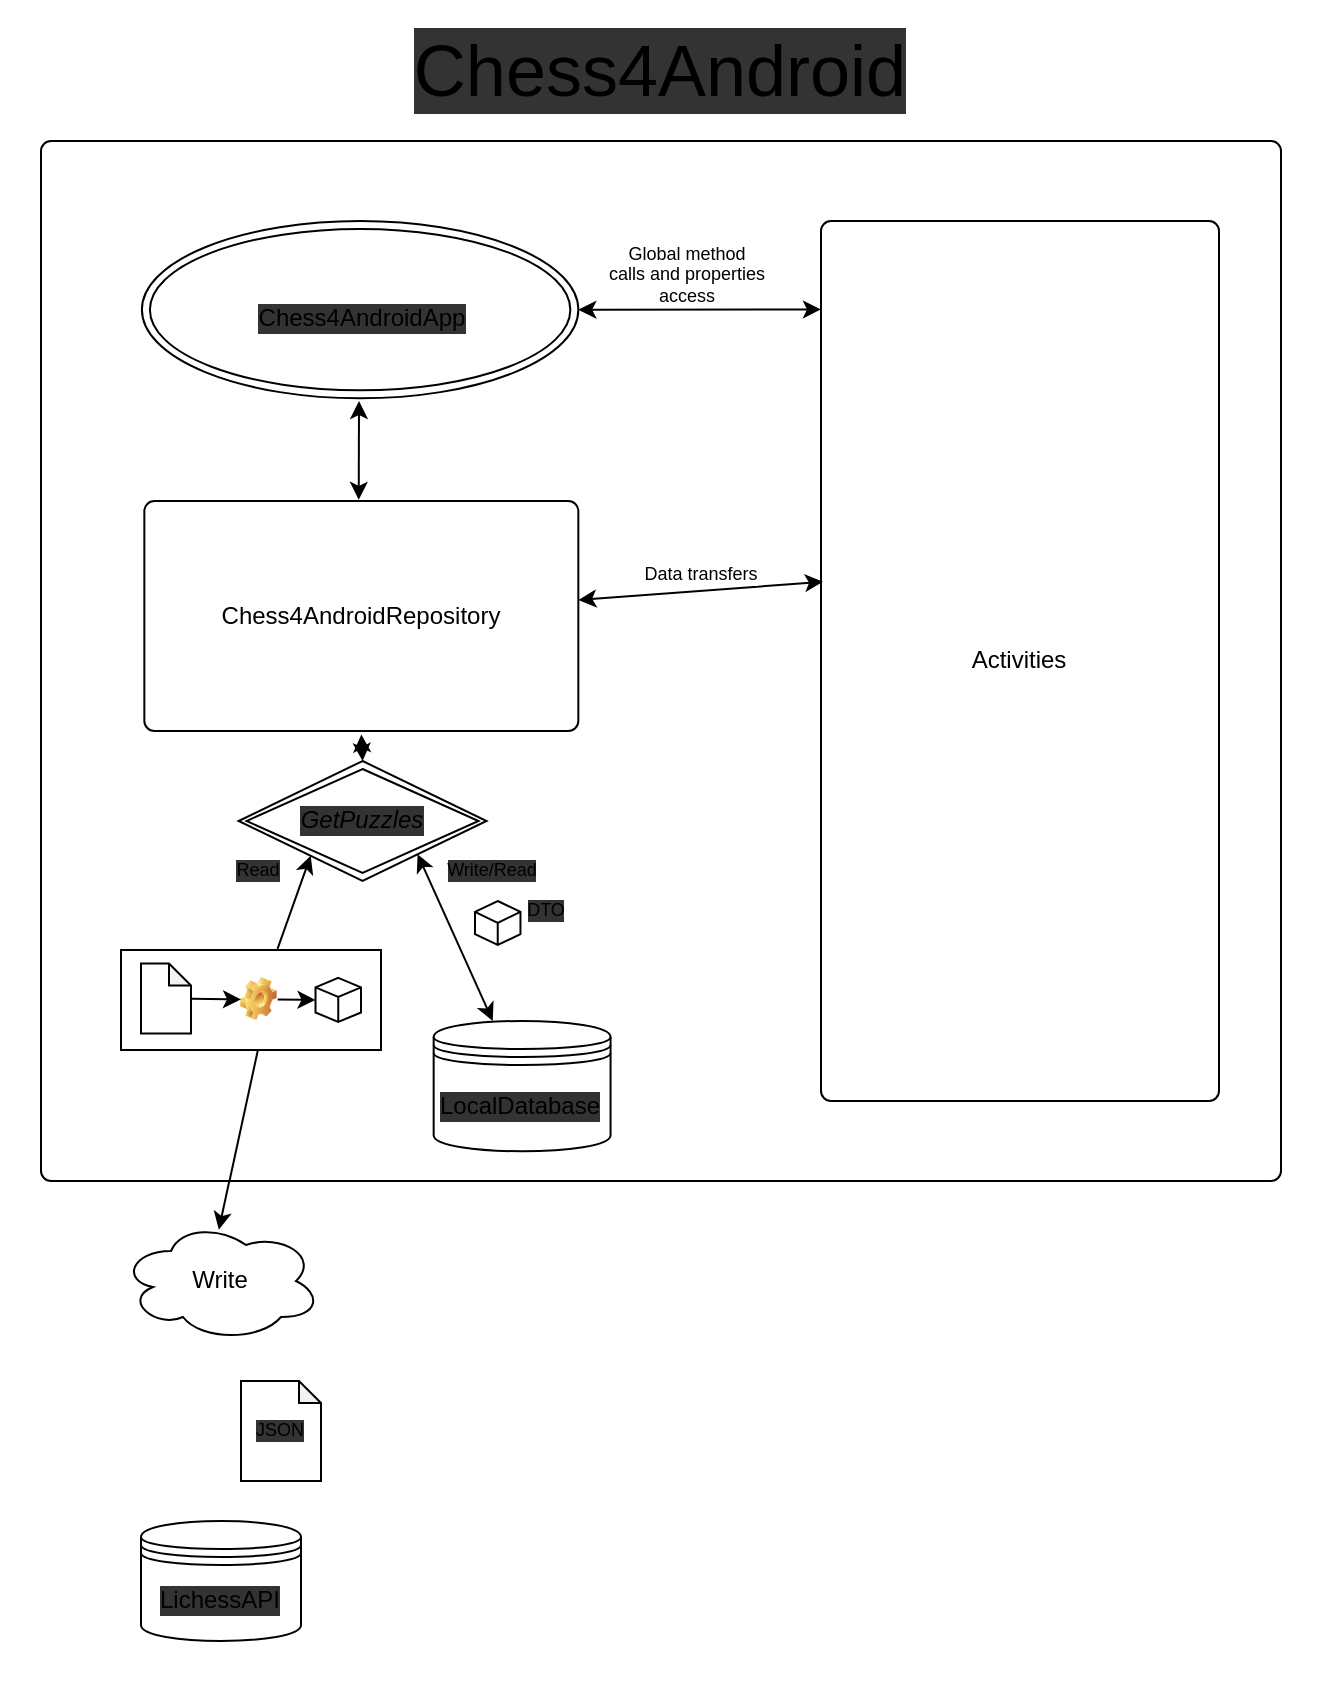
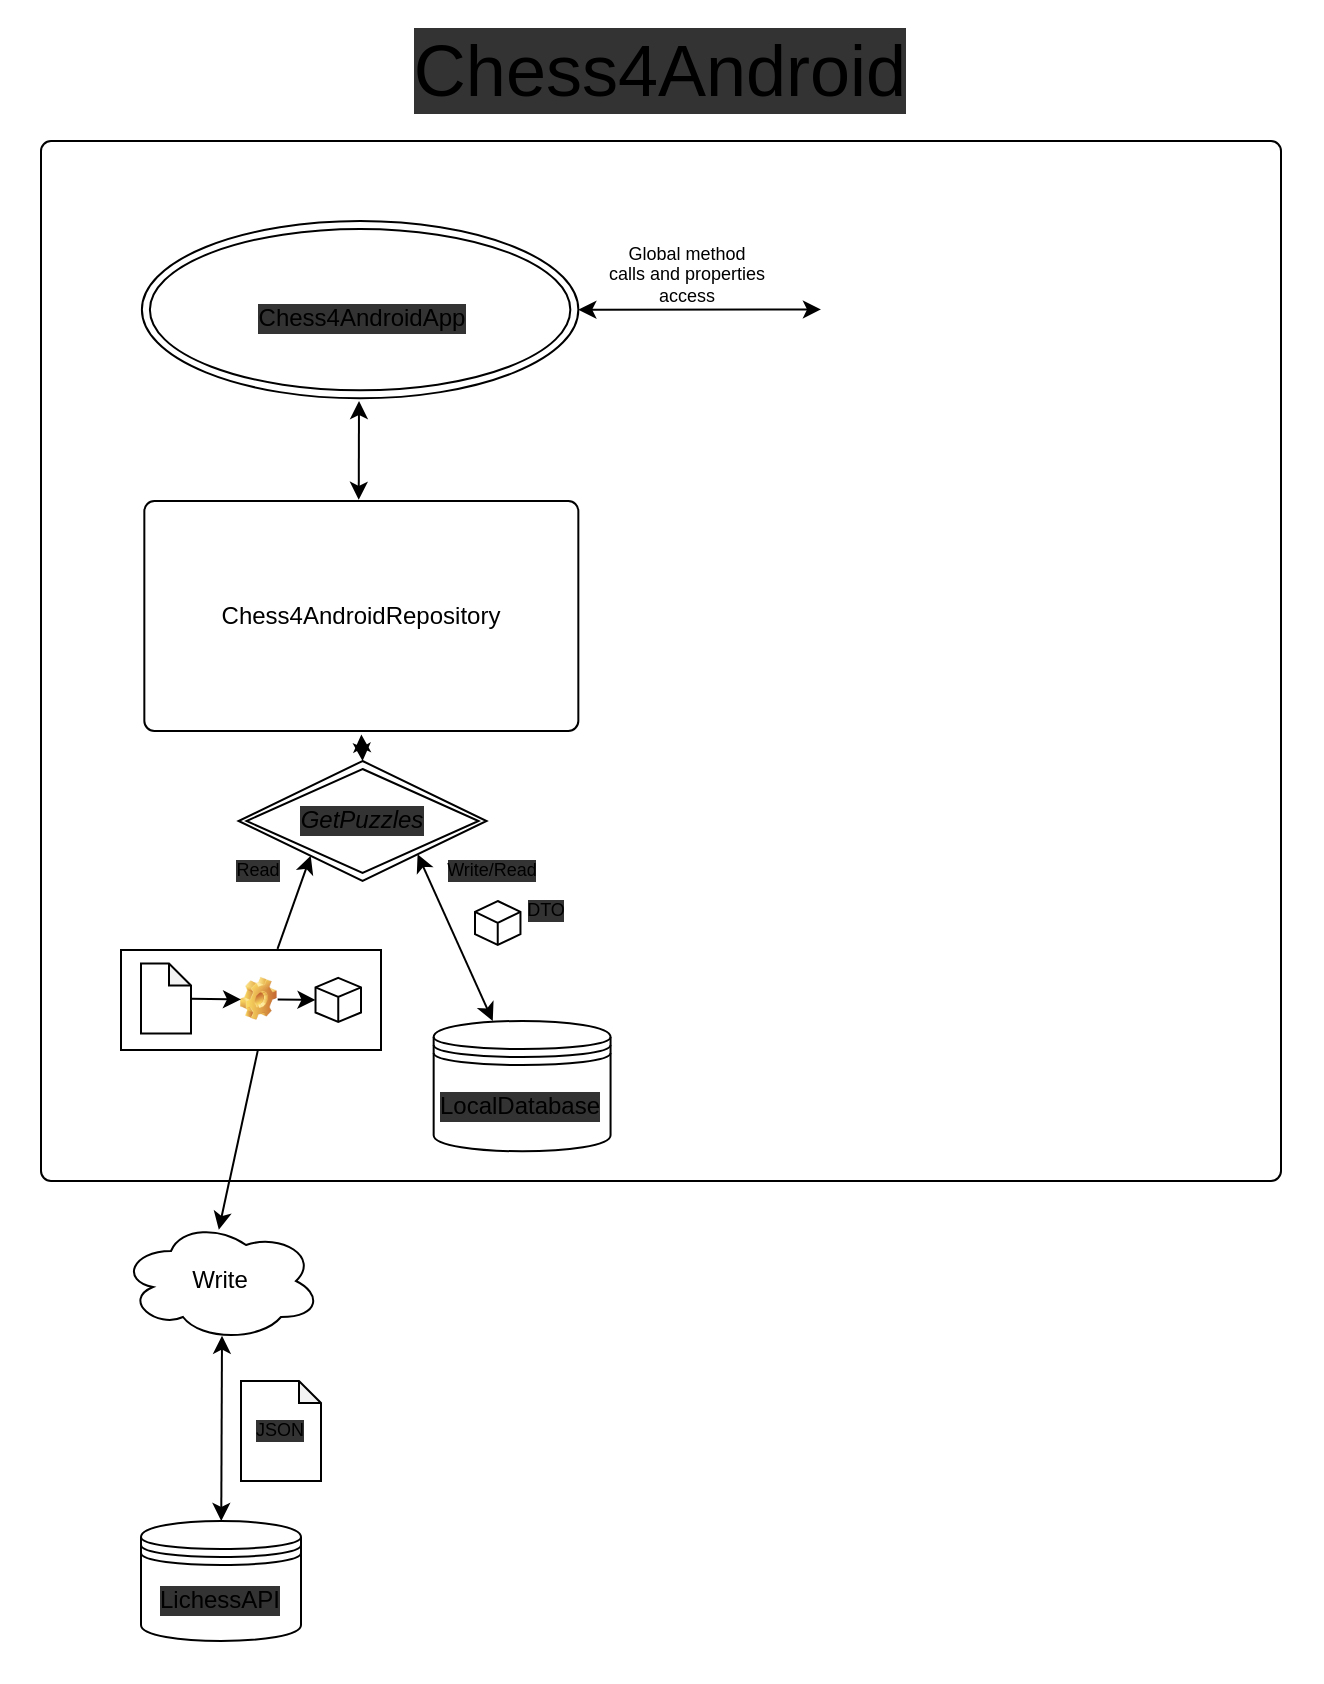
edge "Chess4AndroidRepository" -- "Activities": removed, label "Data transfers"
node "Activities": removed
edge "Write" -- "LichessAPI": added
